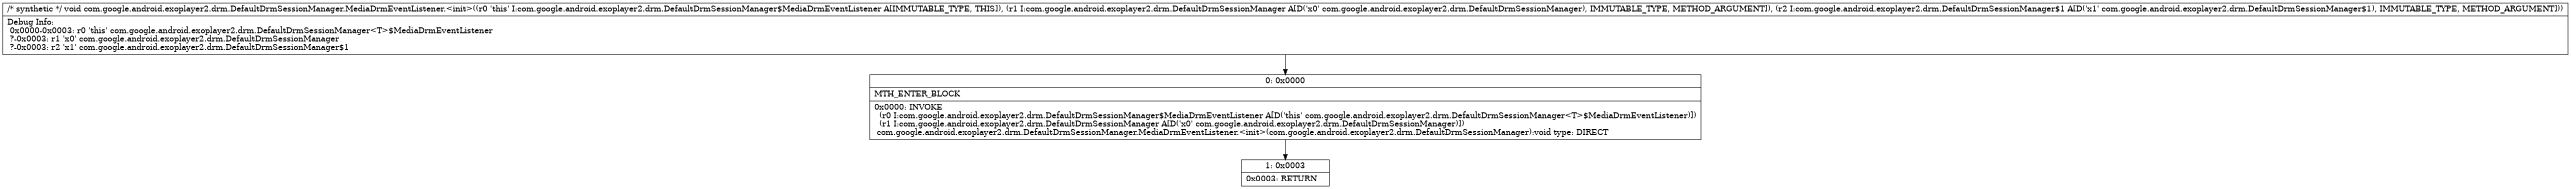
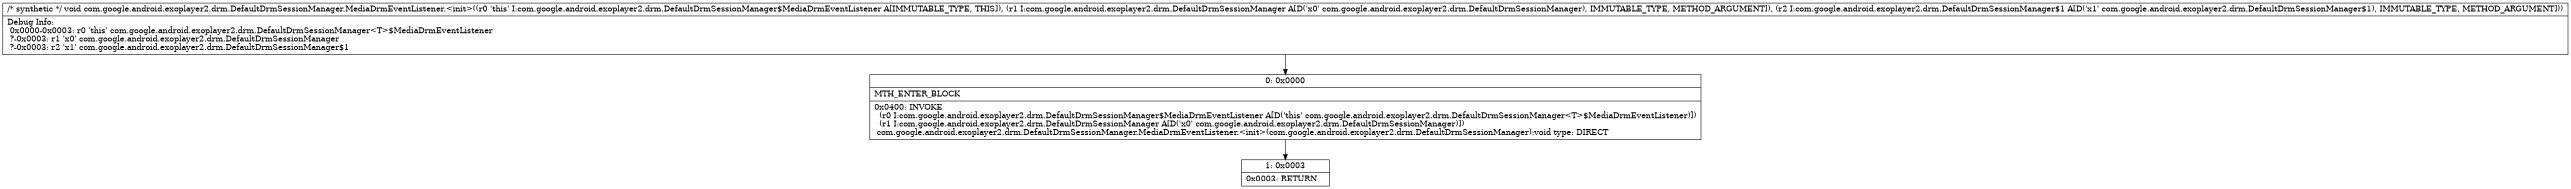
node "0: 0x0000": text "0x0000: INVOKE" -> "0x0400: INVOKE"
